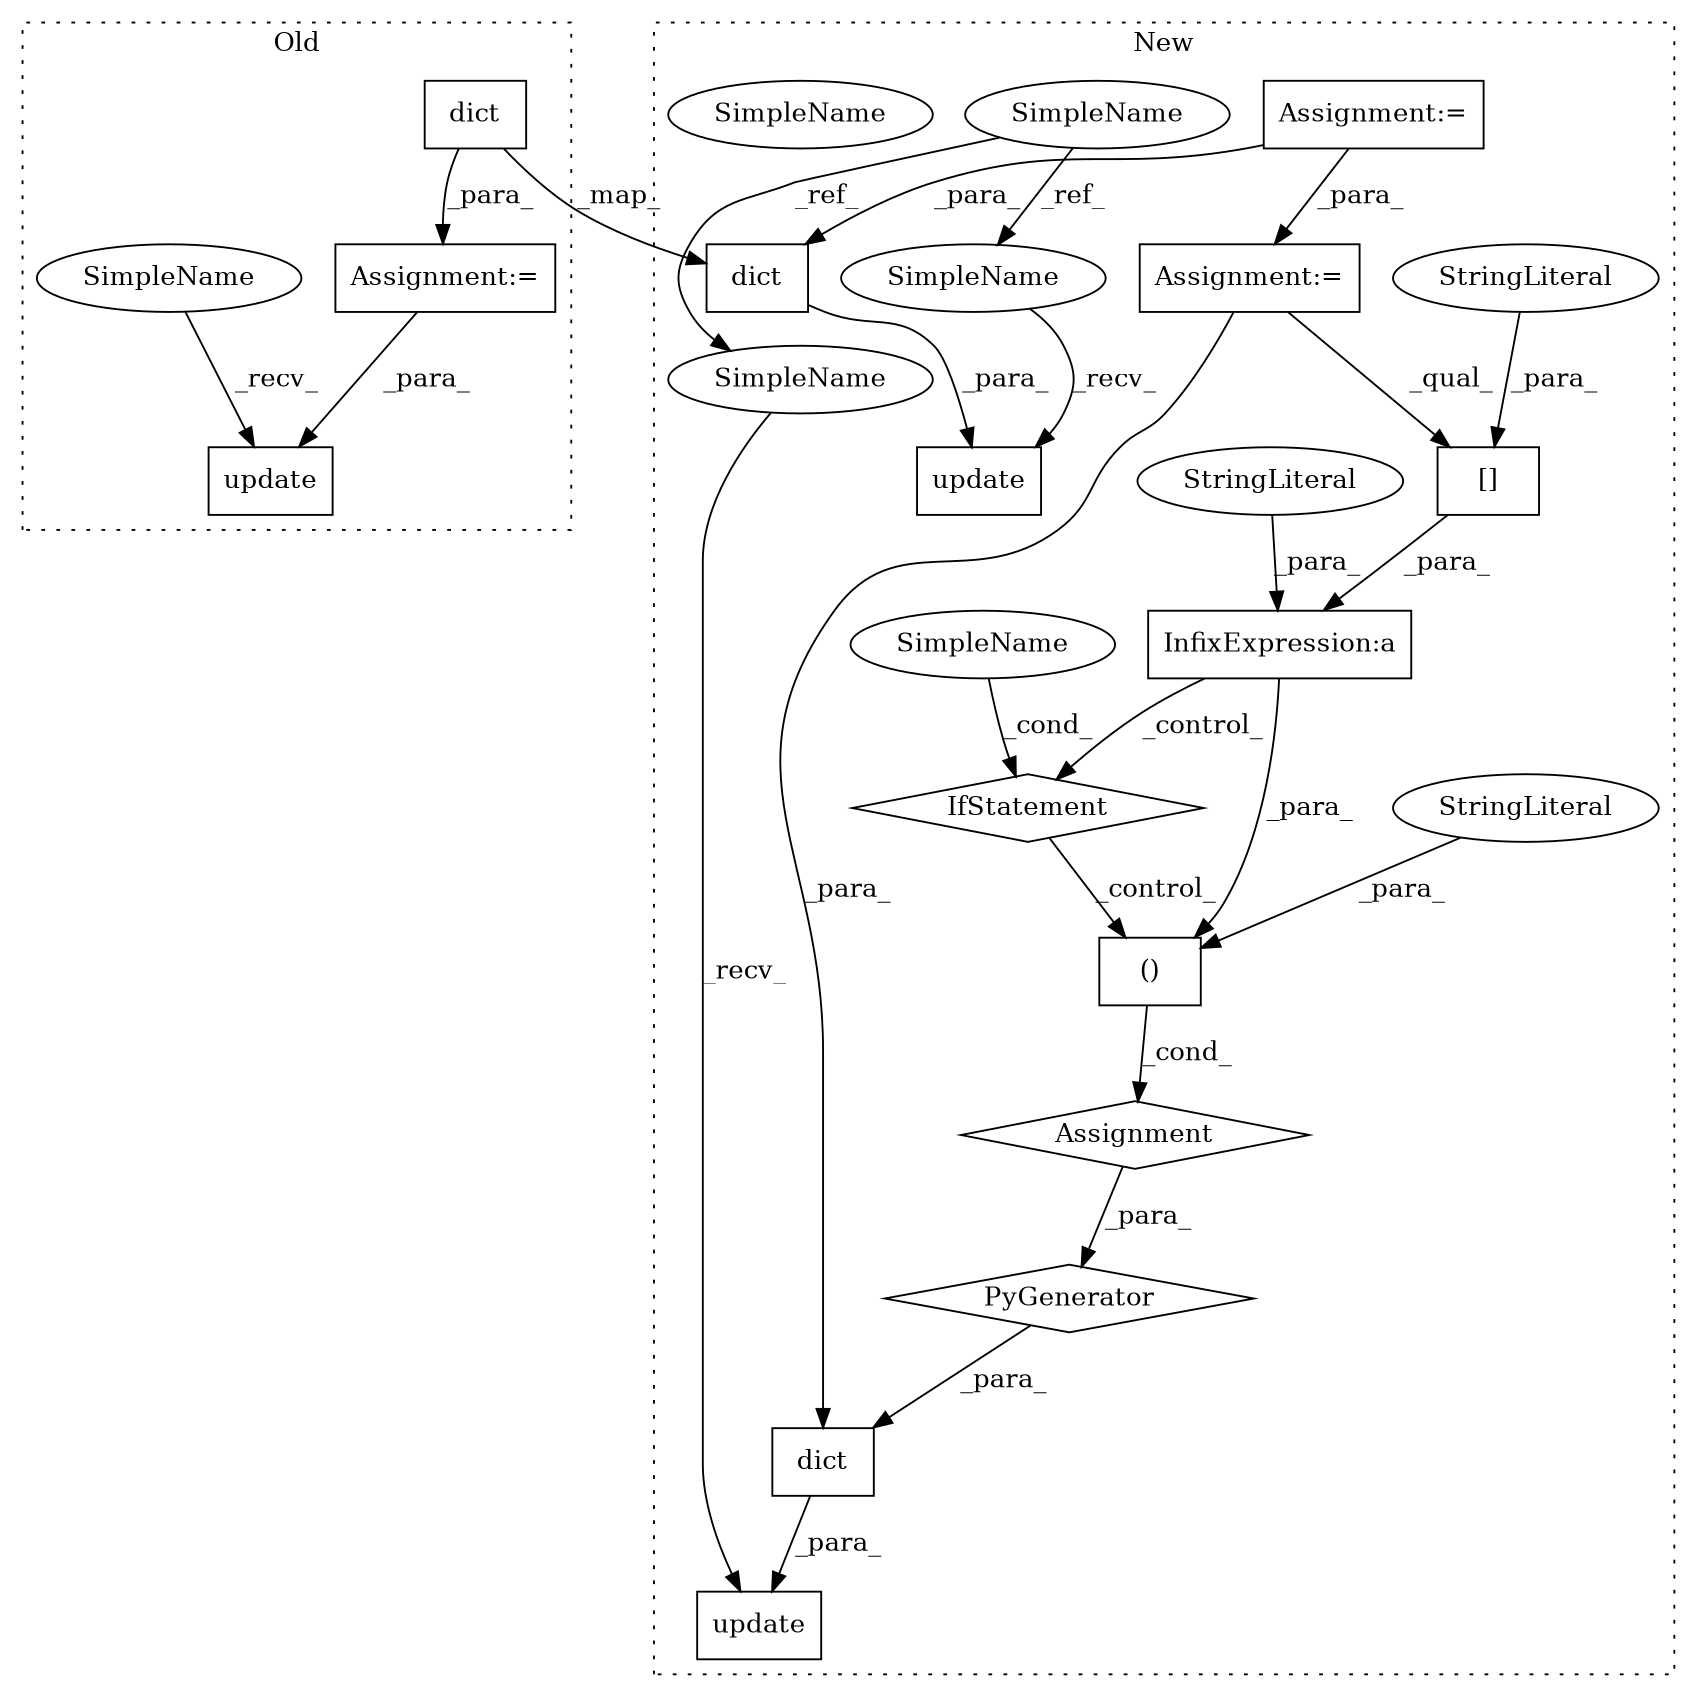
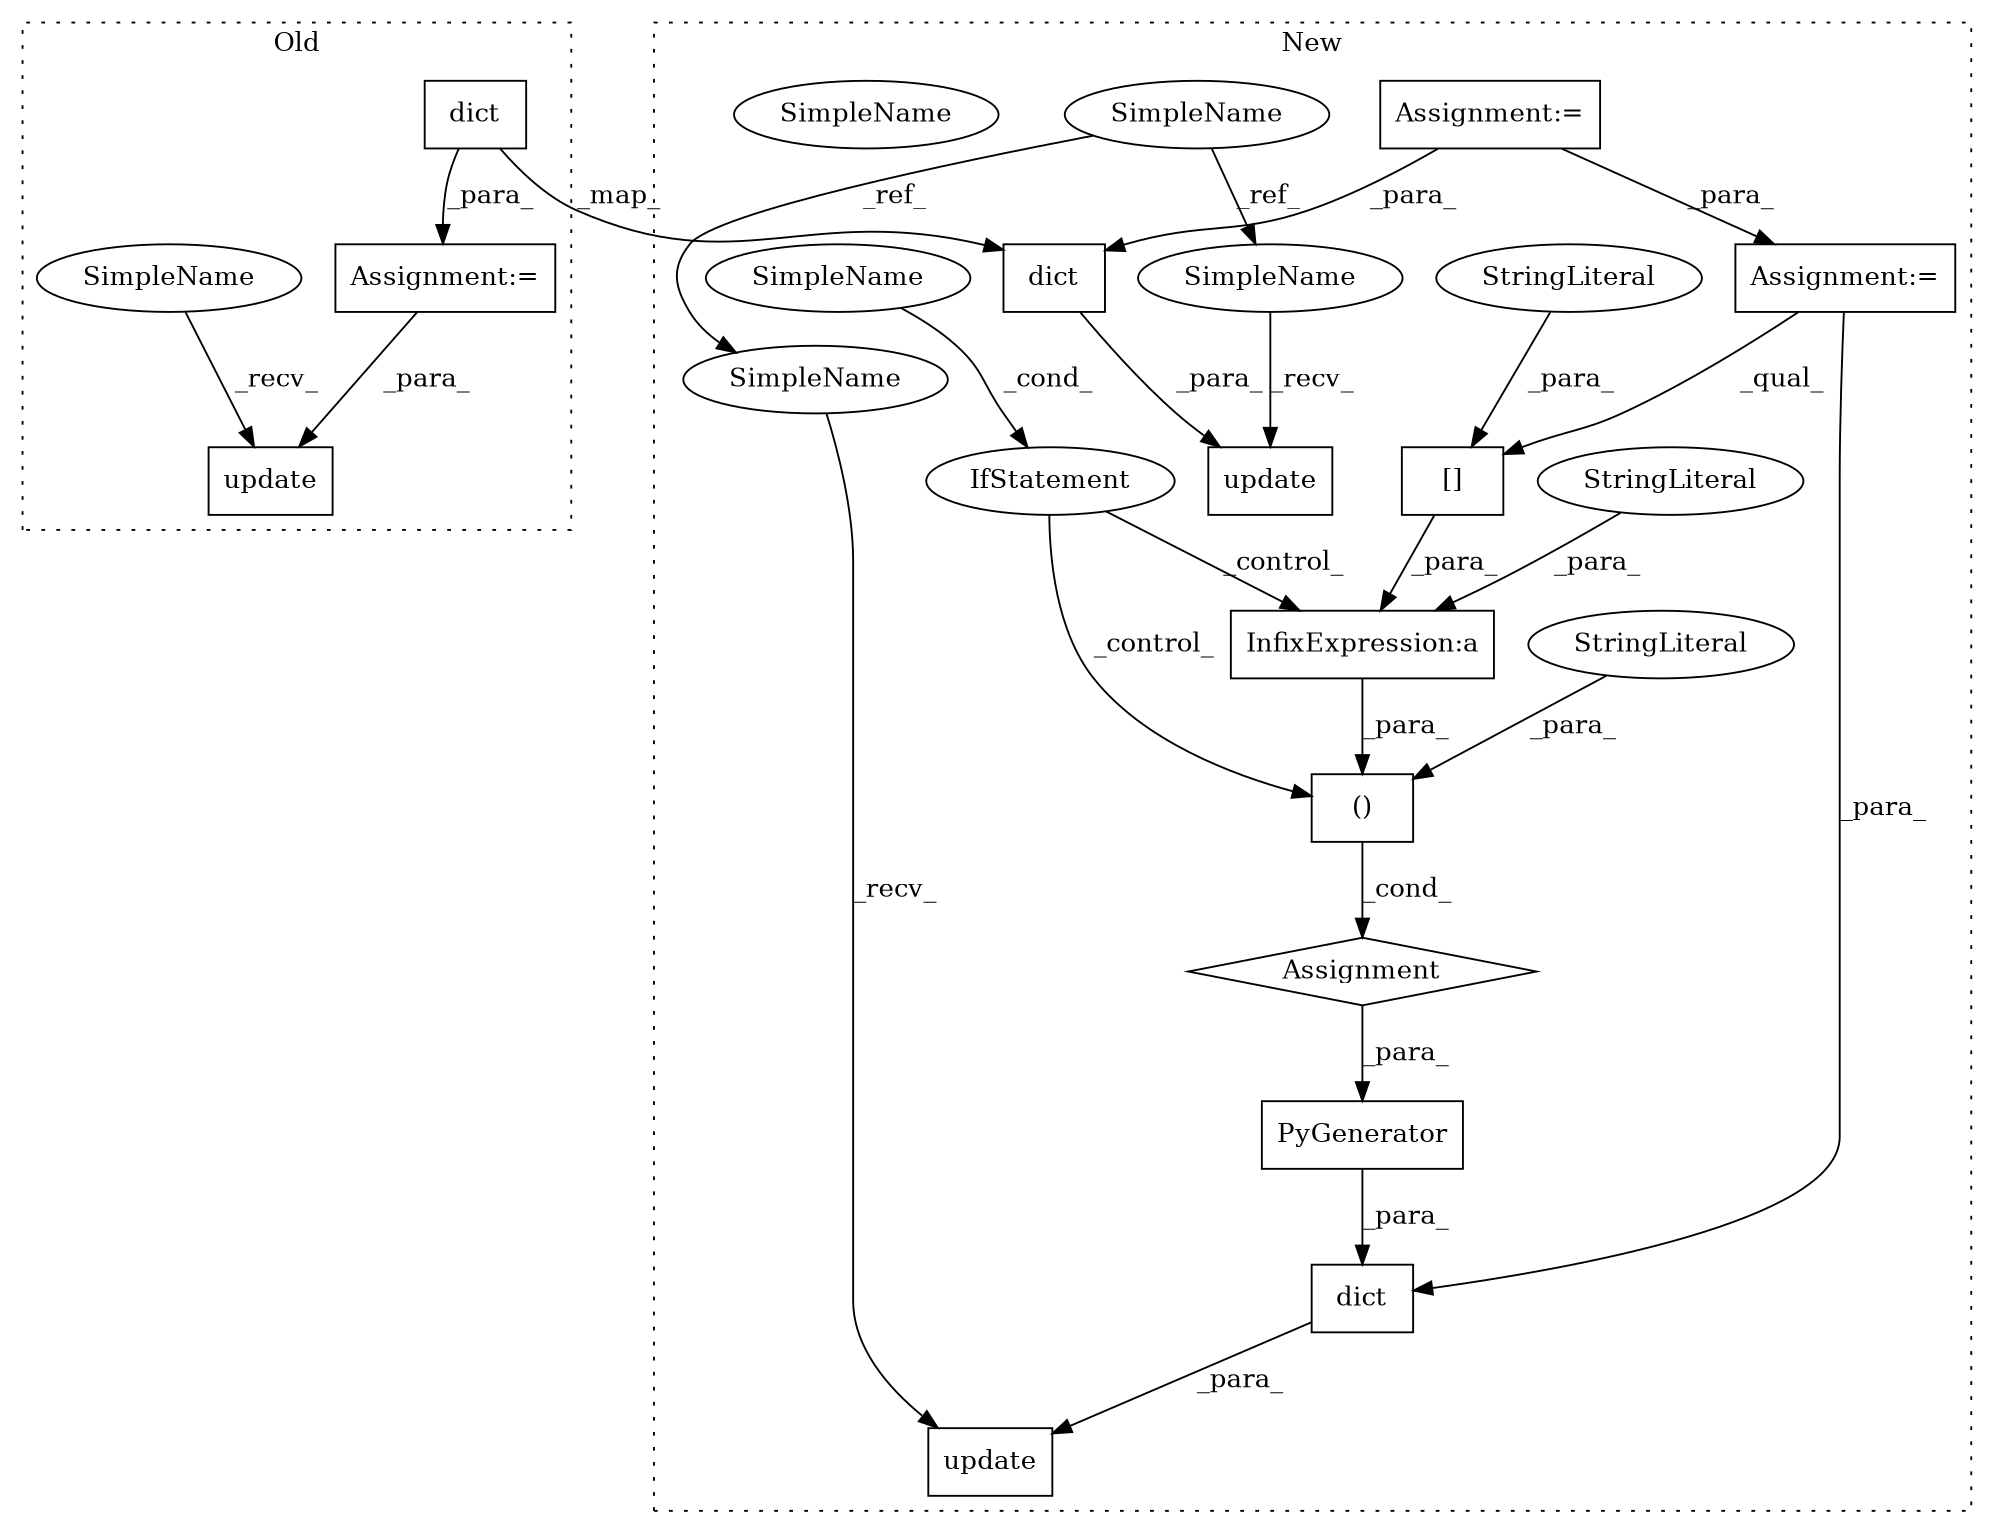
edge "InfixExpression:a" -> "IfStatement": reversed
node "IfStatement": shape diamond -> ellipse
node "PyGenerator": shape diamond -> box
